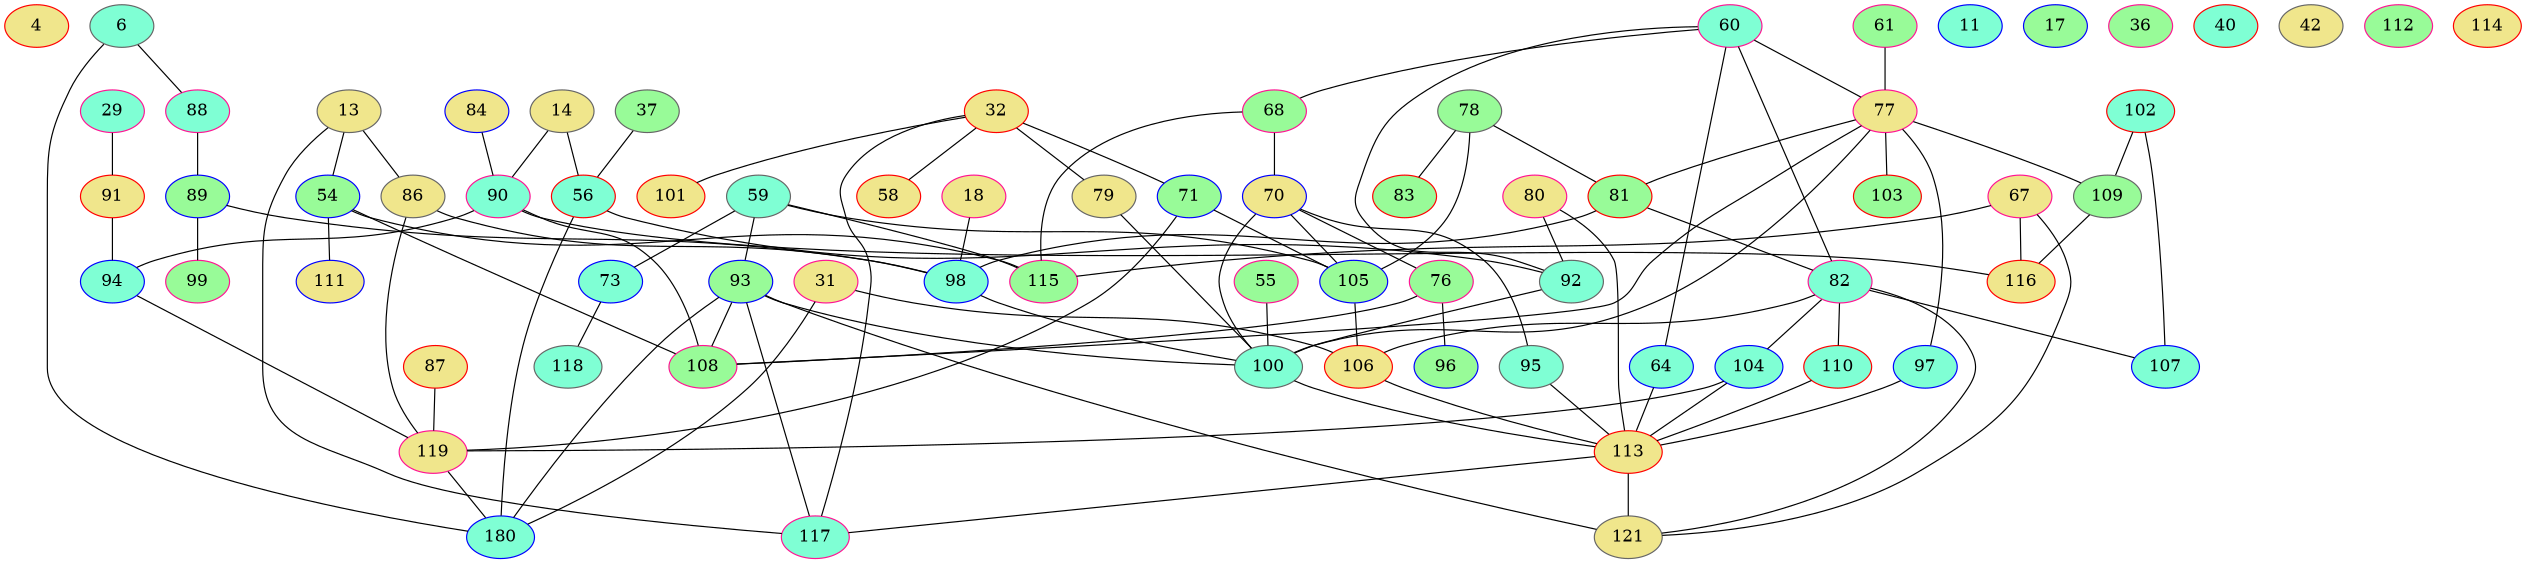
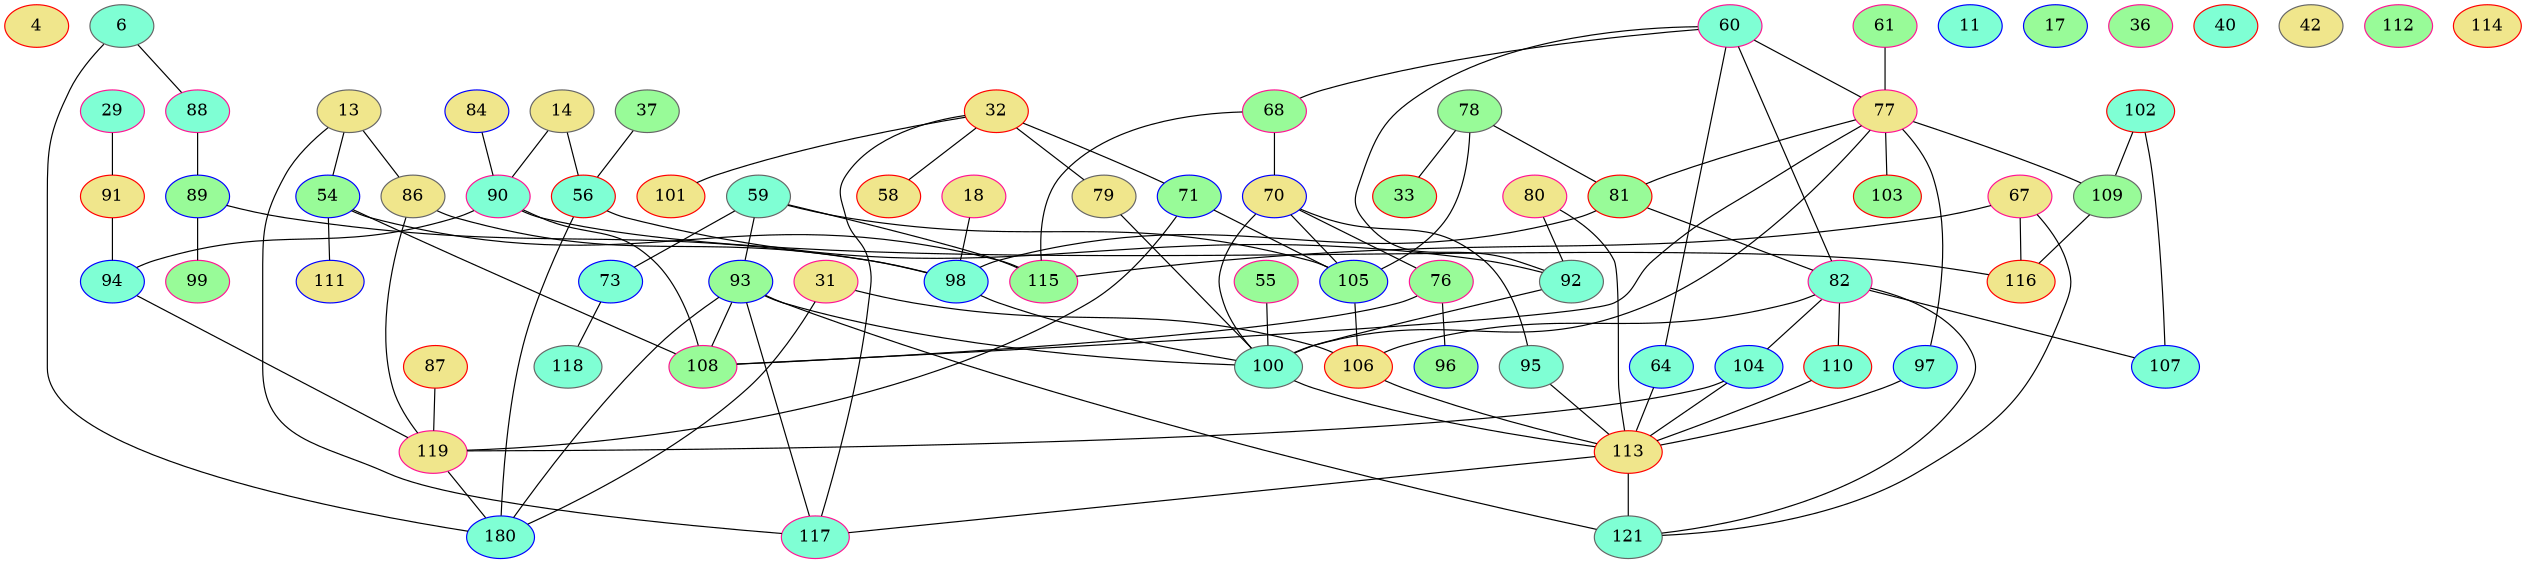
node "83": label "83" -> "33"
node "121": fillcolor khaki -> aquamarine
